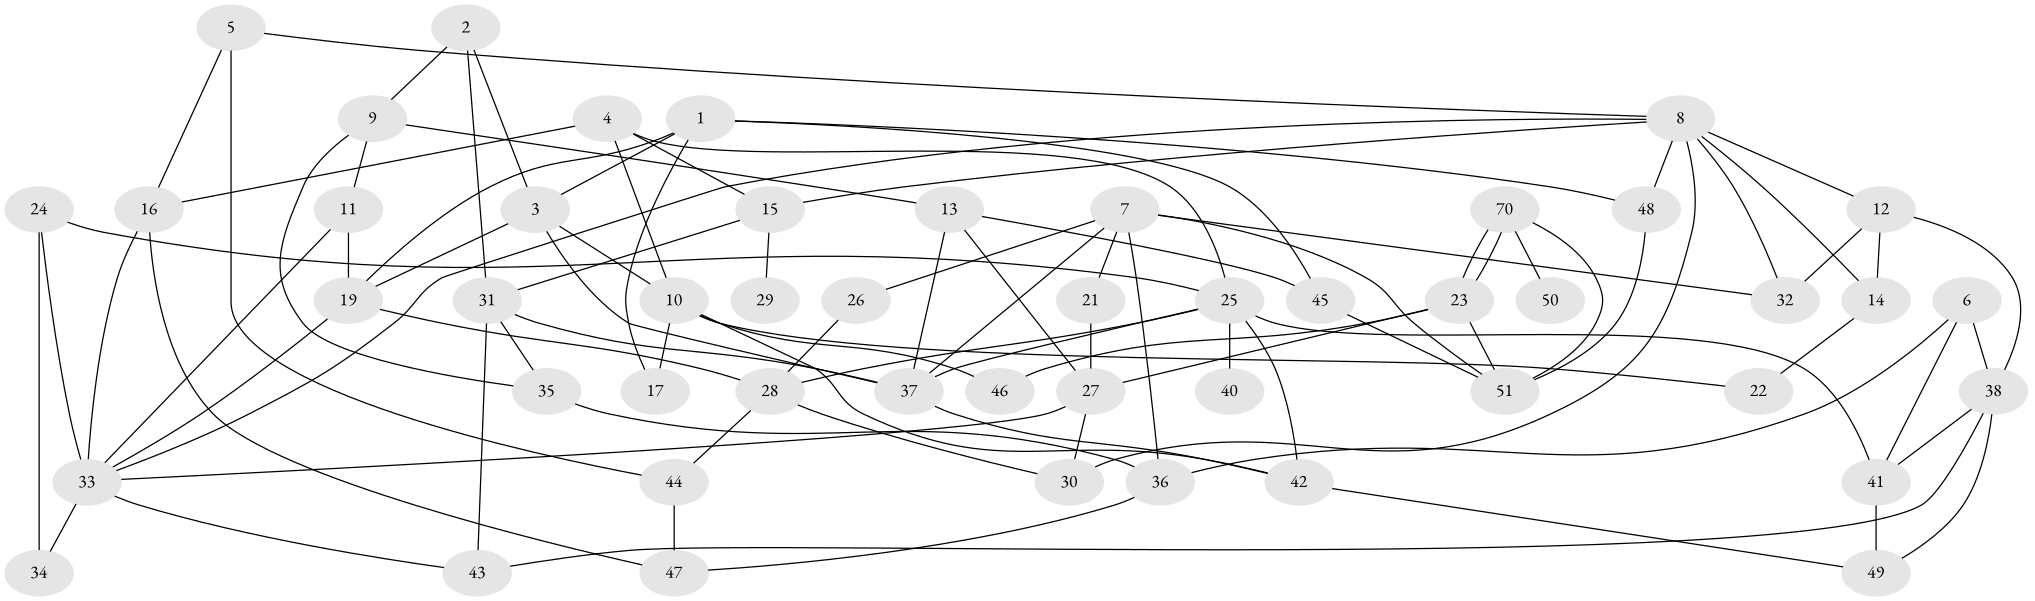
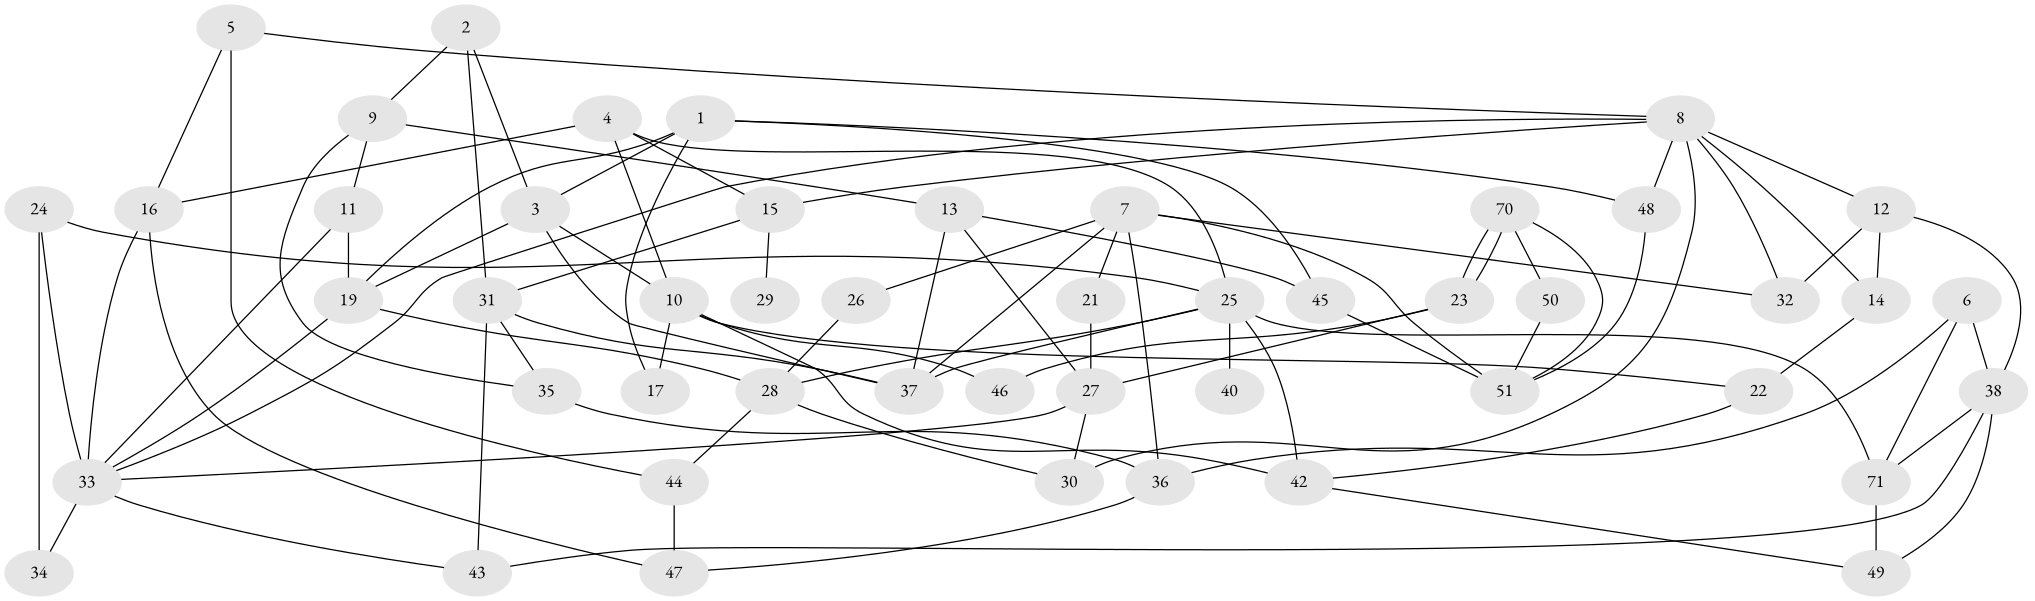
edge "23" -- "51": now "50" -- "51"
edge "37" -- "42": now "22" -- "42"
node "41": label "41" -> "71"
